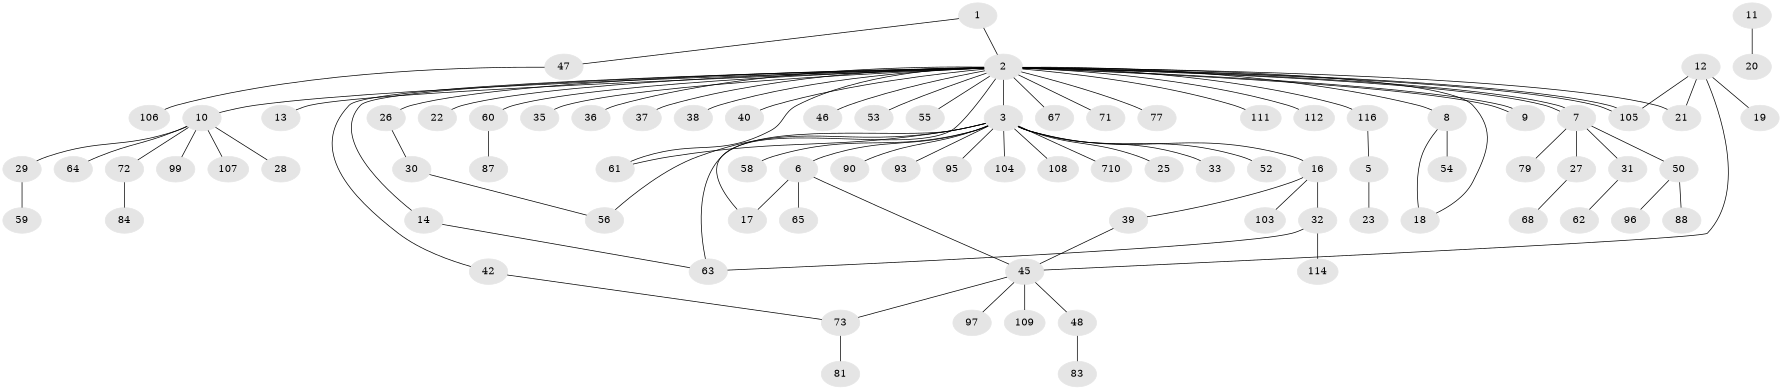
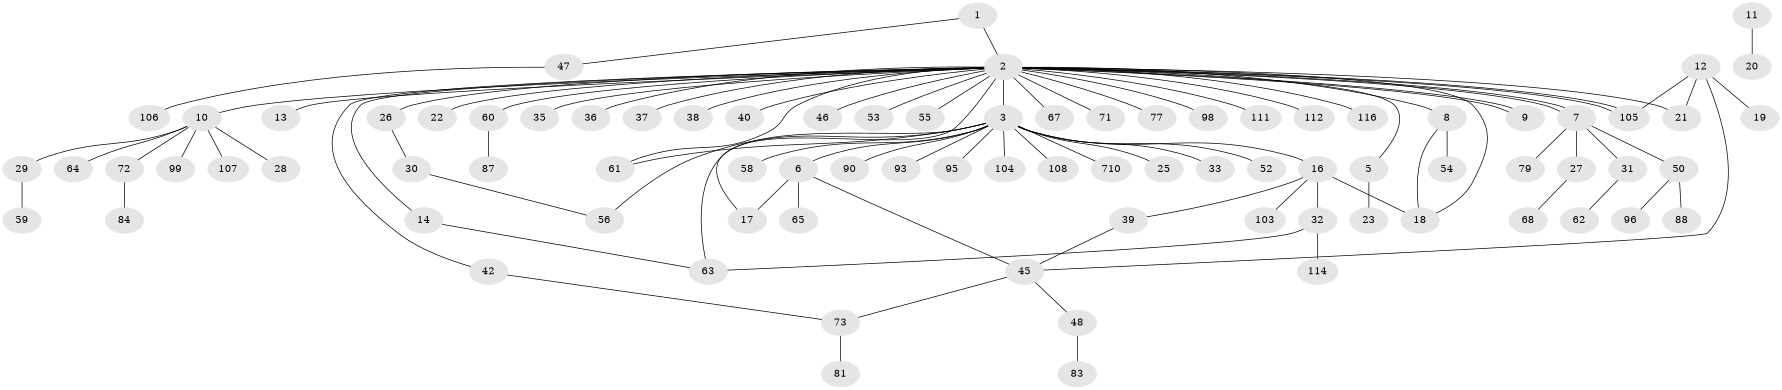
node "98": added
edge "116" -- "5": now "2" -- "5"
edge "16" -- "18": added
node "97": removed
node "109": removed
